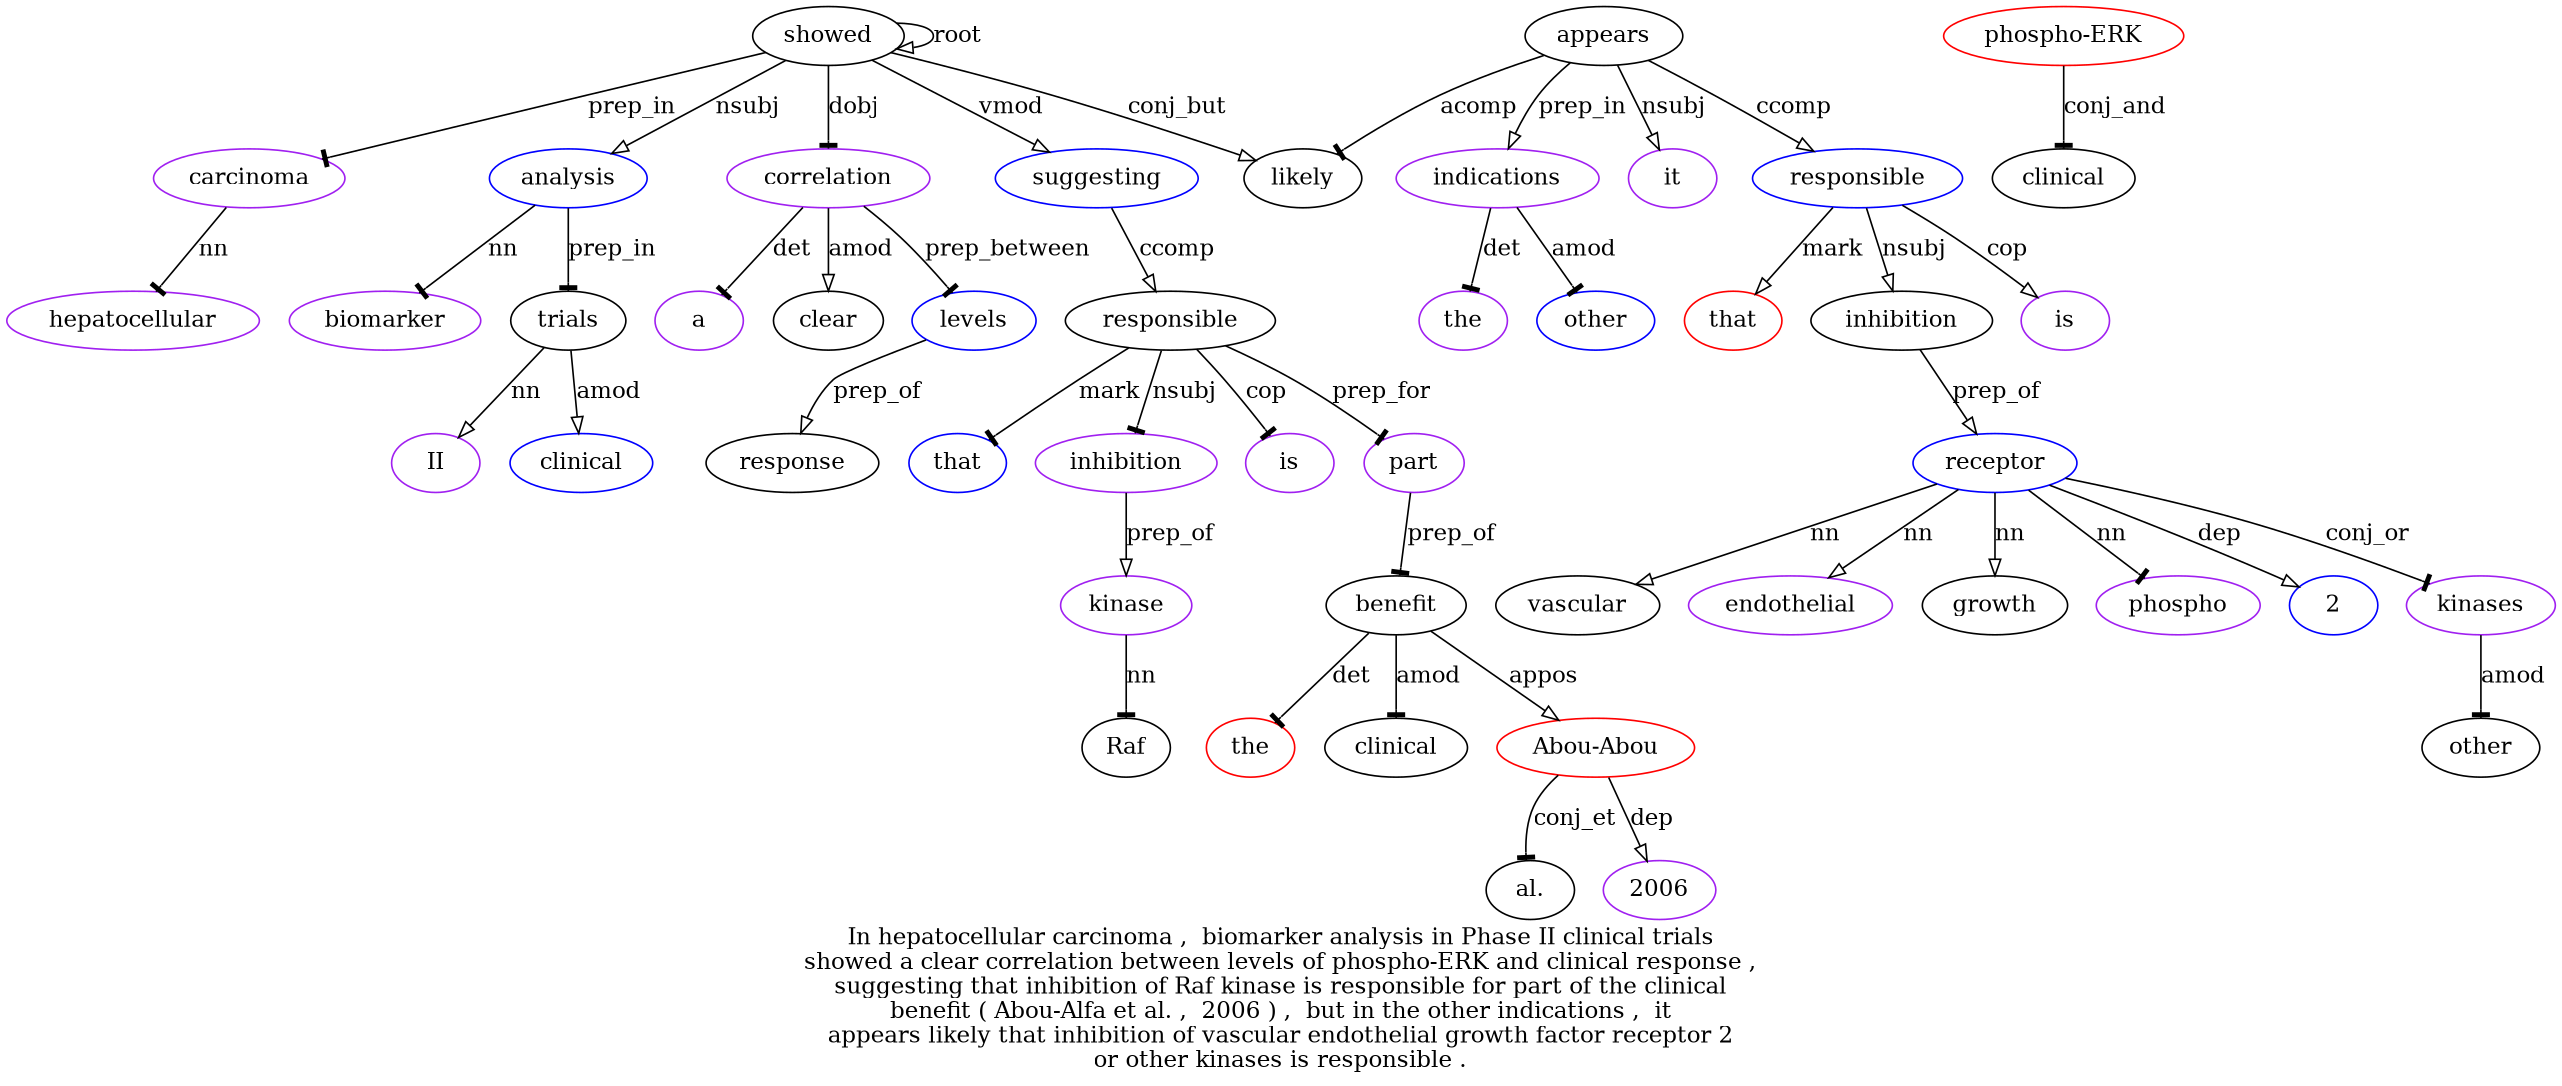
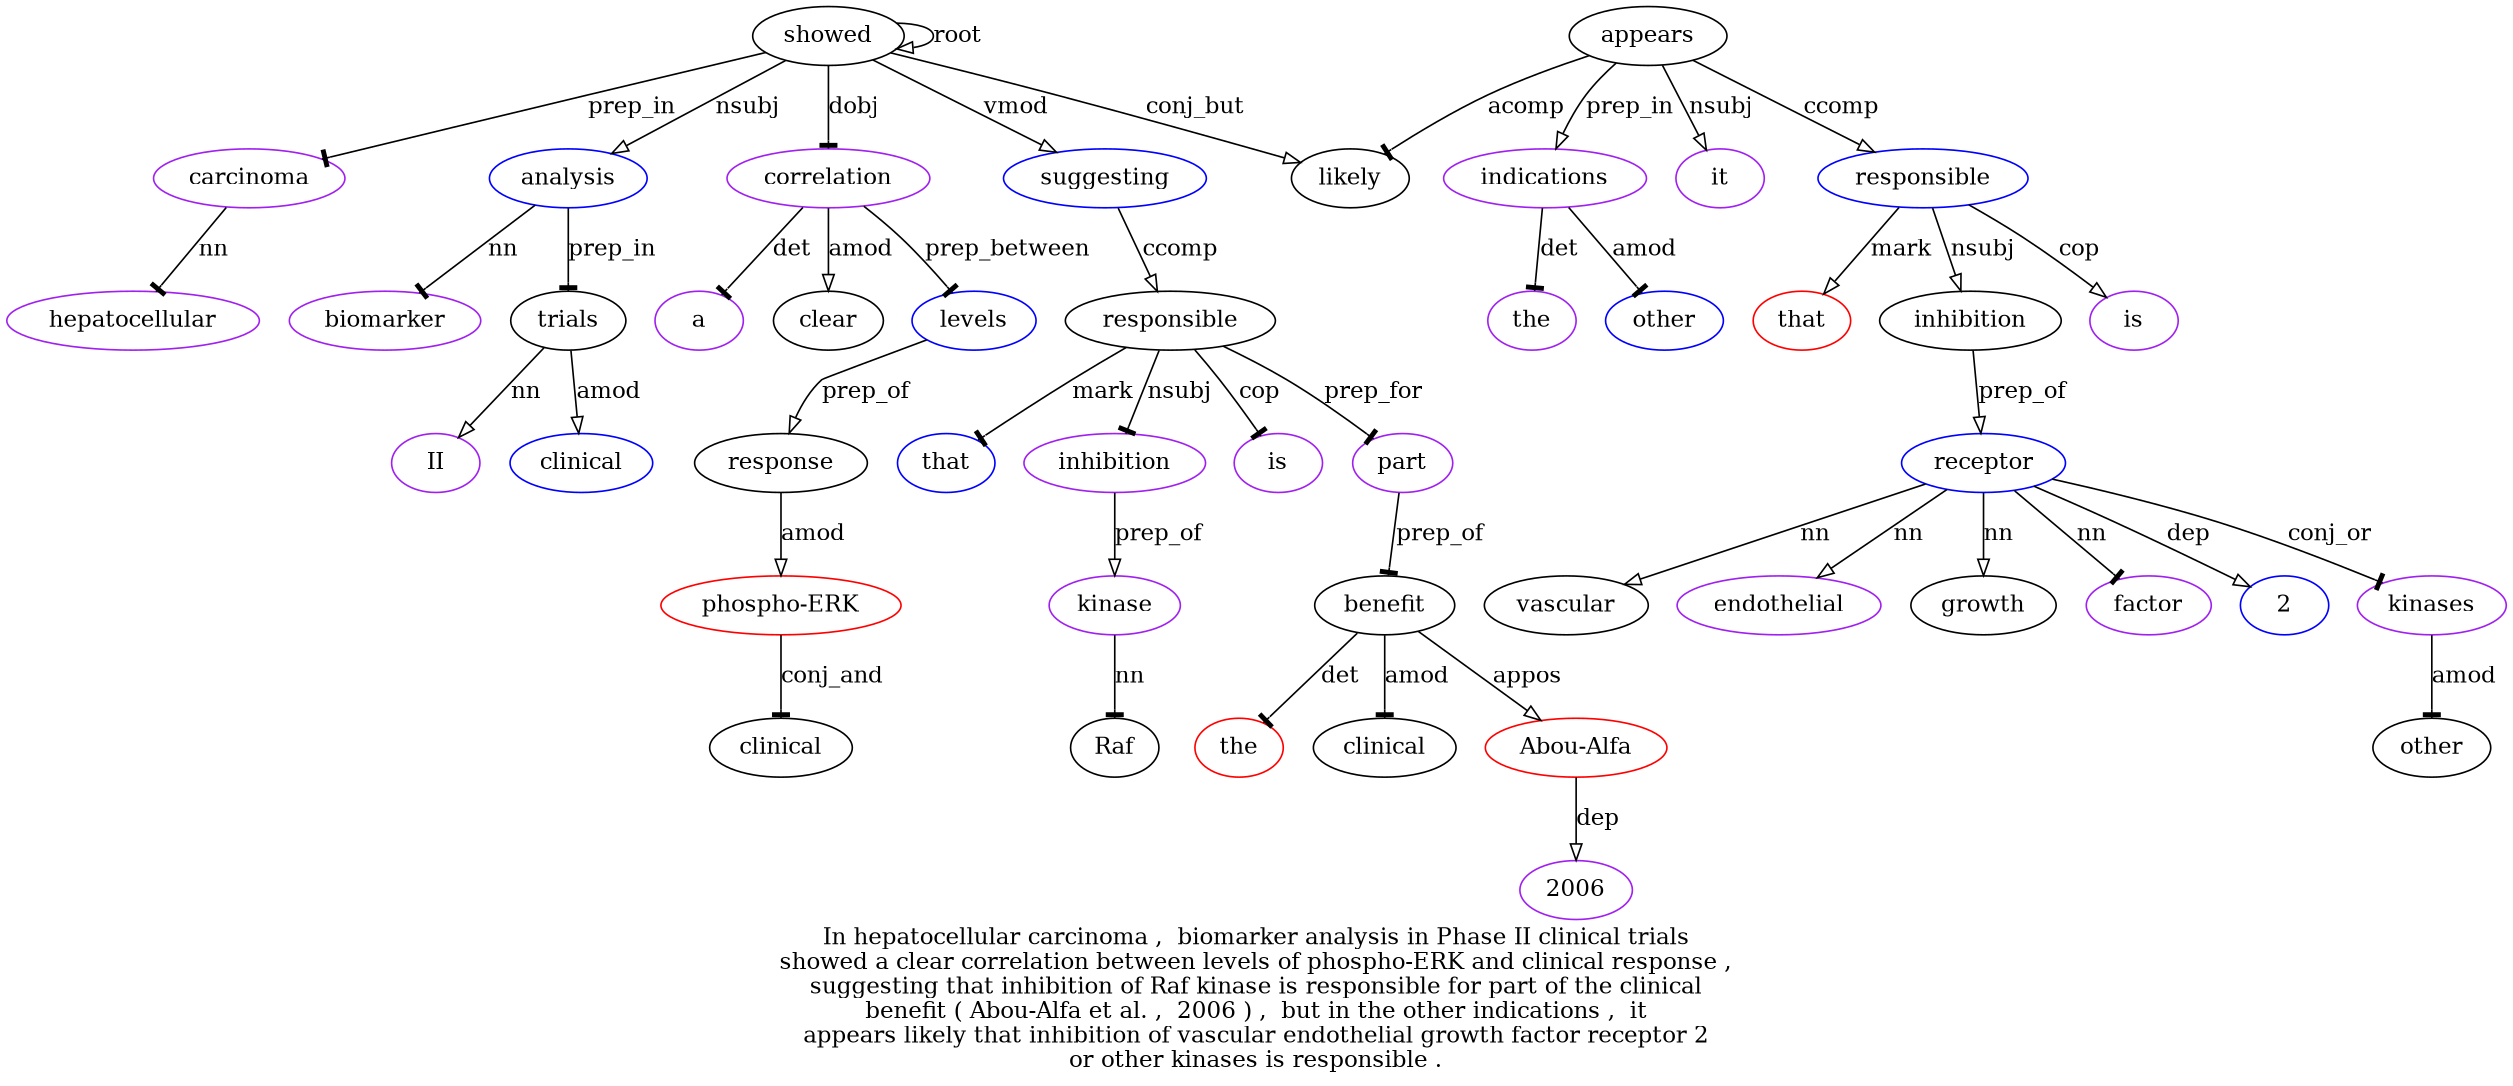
edge "response" -> "phospho-ERK": added, label "amod"
node "phospho": label "phospho" -> "factor"
node "Abou-Abou": label "Abou-Abou" -> "Abou-Alfa"
node "al.": removed
